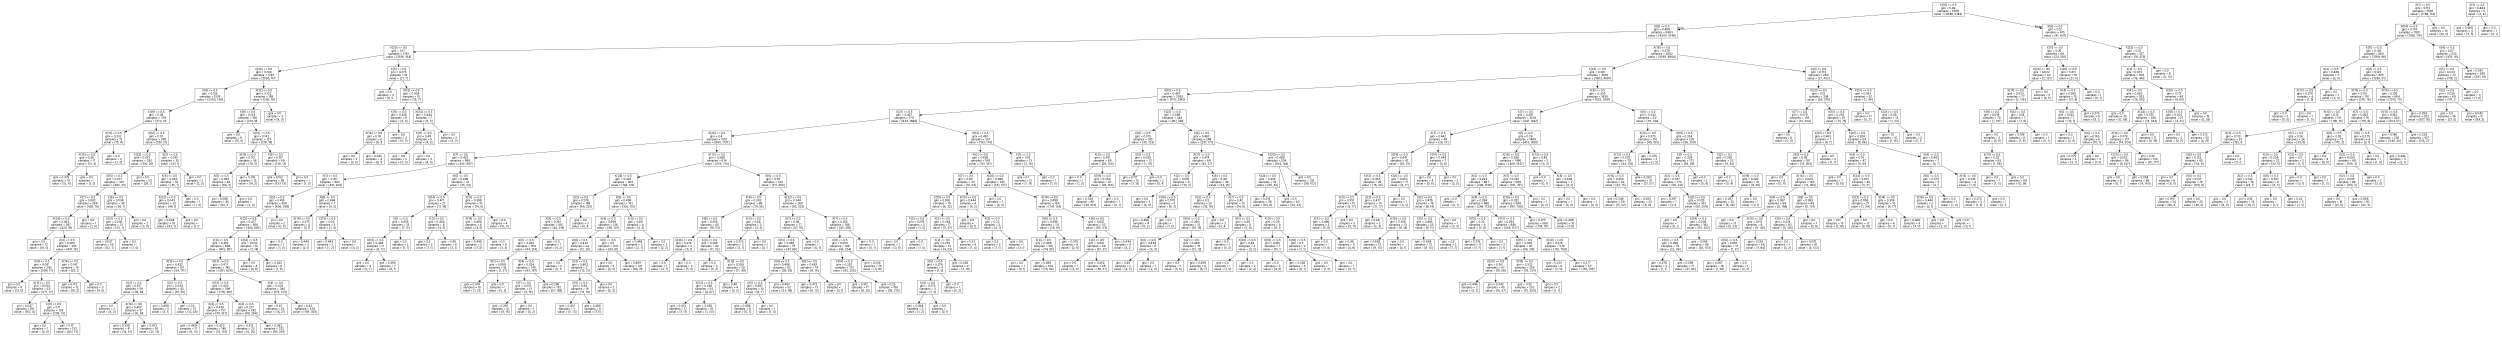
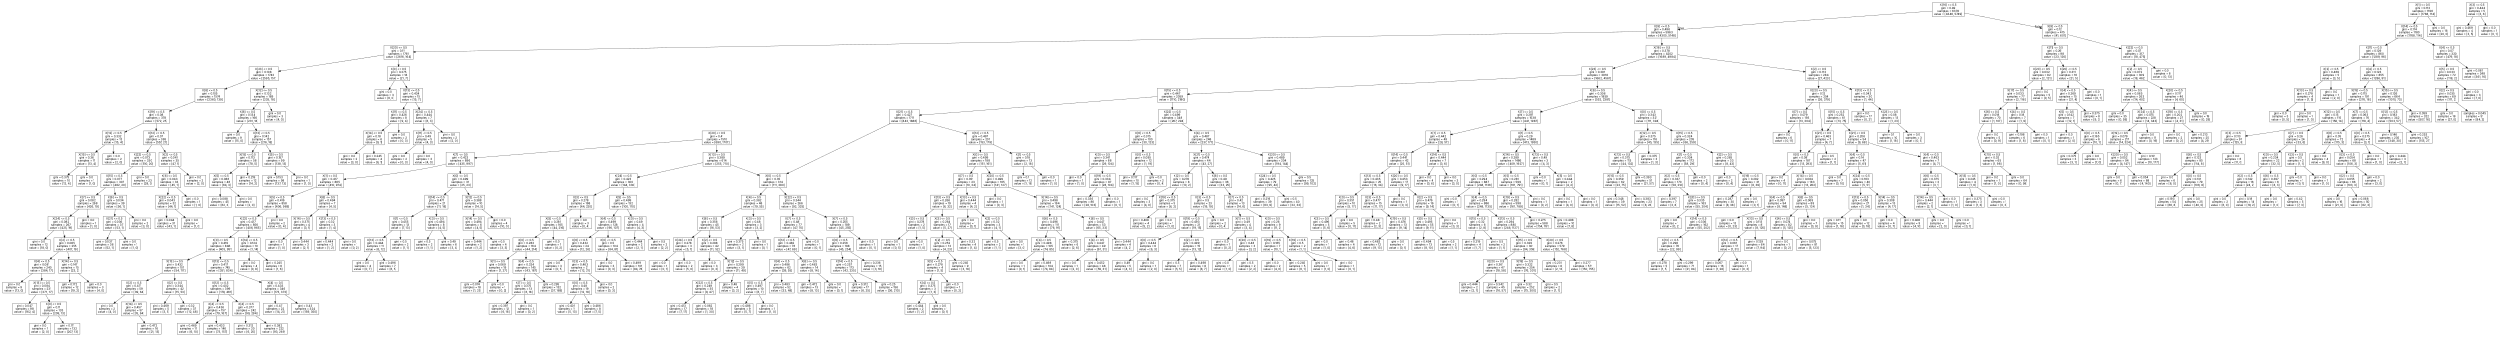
edge "X[23] <= 0.5 gini = 0.12 samples = 254 value = [26, 379]" -> "X[15] <= 0.5 gini = 0.252 samples = 61 value = [13, 75]": now "X[23] <= 0.5 gini = 0.12 samples = 254 value = [26, 379]" -> "X[21] <= 0.5 gini = 0.463 samples = 7 value = [4, 7]"
node "gini = 0.045 samples = 51 value = [84, 2]": label "gini = 0.045 samples = 51 value = [84, 2]" -> "samples = 0.045 samples = 51 value = [84, 2]"
edge "X[12] <= 0.5 gini = 0.15 samples = 115 value = [158, 14]" -> "X[6] <= 0.5 gini = 0.05 samples = 72 value = [115, 3]": now "X[12] <= 0.5 gini = 0.15 samples = 115 value = [158, 14]" -> "X[7] <= 0.5 gini = 0.26 samples = 24 value = [33, 6]"
edge "X[21] <= 0.5 gini = 0.427 samples = 1711 value = [843, 1886]" -> "X[20] <= 0.5 gini = 0.41 samples = 1510 value = [690, 1707]": now "X[21] <= 0.5 gini = 0.427 samples = 1711 value = [843, 1886]" -> "X[0] <= 0.5 gini = 0.35 samples = 314 value = [111, 380]"
edge "gini = 0.0 samples = 5 value = [0, 9]" -> "X[10] <= 0.5 gini = 0.02 samples = 65 value = [1, 98]": now "X[6] <= 0.5 gini = 0.018 samples = 70 value = [1, 107]" -> "X[10] <= 0.5 gini = 0.02 samples = 65 value = [1, 98]"
edge "X[20] <= 0.5 gini = 0.489 samples = 204 value = [194, 144]" -> "gini = 0.5 samples = 40 value = [32, 33]": now "X[20] <= 0.5 gini = 0.489 samples = 204 value = [194, 144]" -> "X[24] <= 0.5 gini = 0.425 samples = 79 value = [95, 42]"
edge "X[6] <= 0.5 gini = 0.49 samples = 36 value = [33, 25]" -> "X[3] <= 0.5 gini = 0.5 samples = 23 value = [19, 19]": now "X[21] <= 0.5 gini = 0.474 samples = 44 value = [43, 27]" -> "X[3] <= 0.5 gini = 0.5 samples = 23 value = [19, 19]"
node "gini = 0.368 samples = 86 value = [33, 103]": removed
edge "X[2] <= 0.5 gini = 0.085 samples = 255 value = [407, 19]" -> "X[14] <= 0.5 gini = 0.147 samples = 15 value = [23, 2]": added
edge "X[6] <= 0.5 gini = 0.432 samples = 24 value = [12, 26]" -> "X[3] <= 0.5 gini = 0.463 samples = 21 value = [12, 21]": removed
edge "X[12] <= 0.5 gini = 0.482 samples = 76 value = [47, 69]" -> "X[4] <= 0.5 gini = 0.486 samples = 62 value = [39, 55]": removed
node "gini = 0.338 samples = 41 value = [14, 51]": removed
